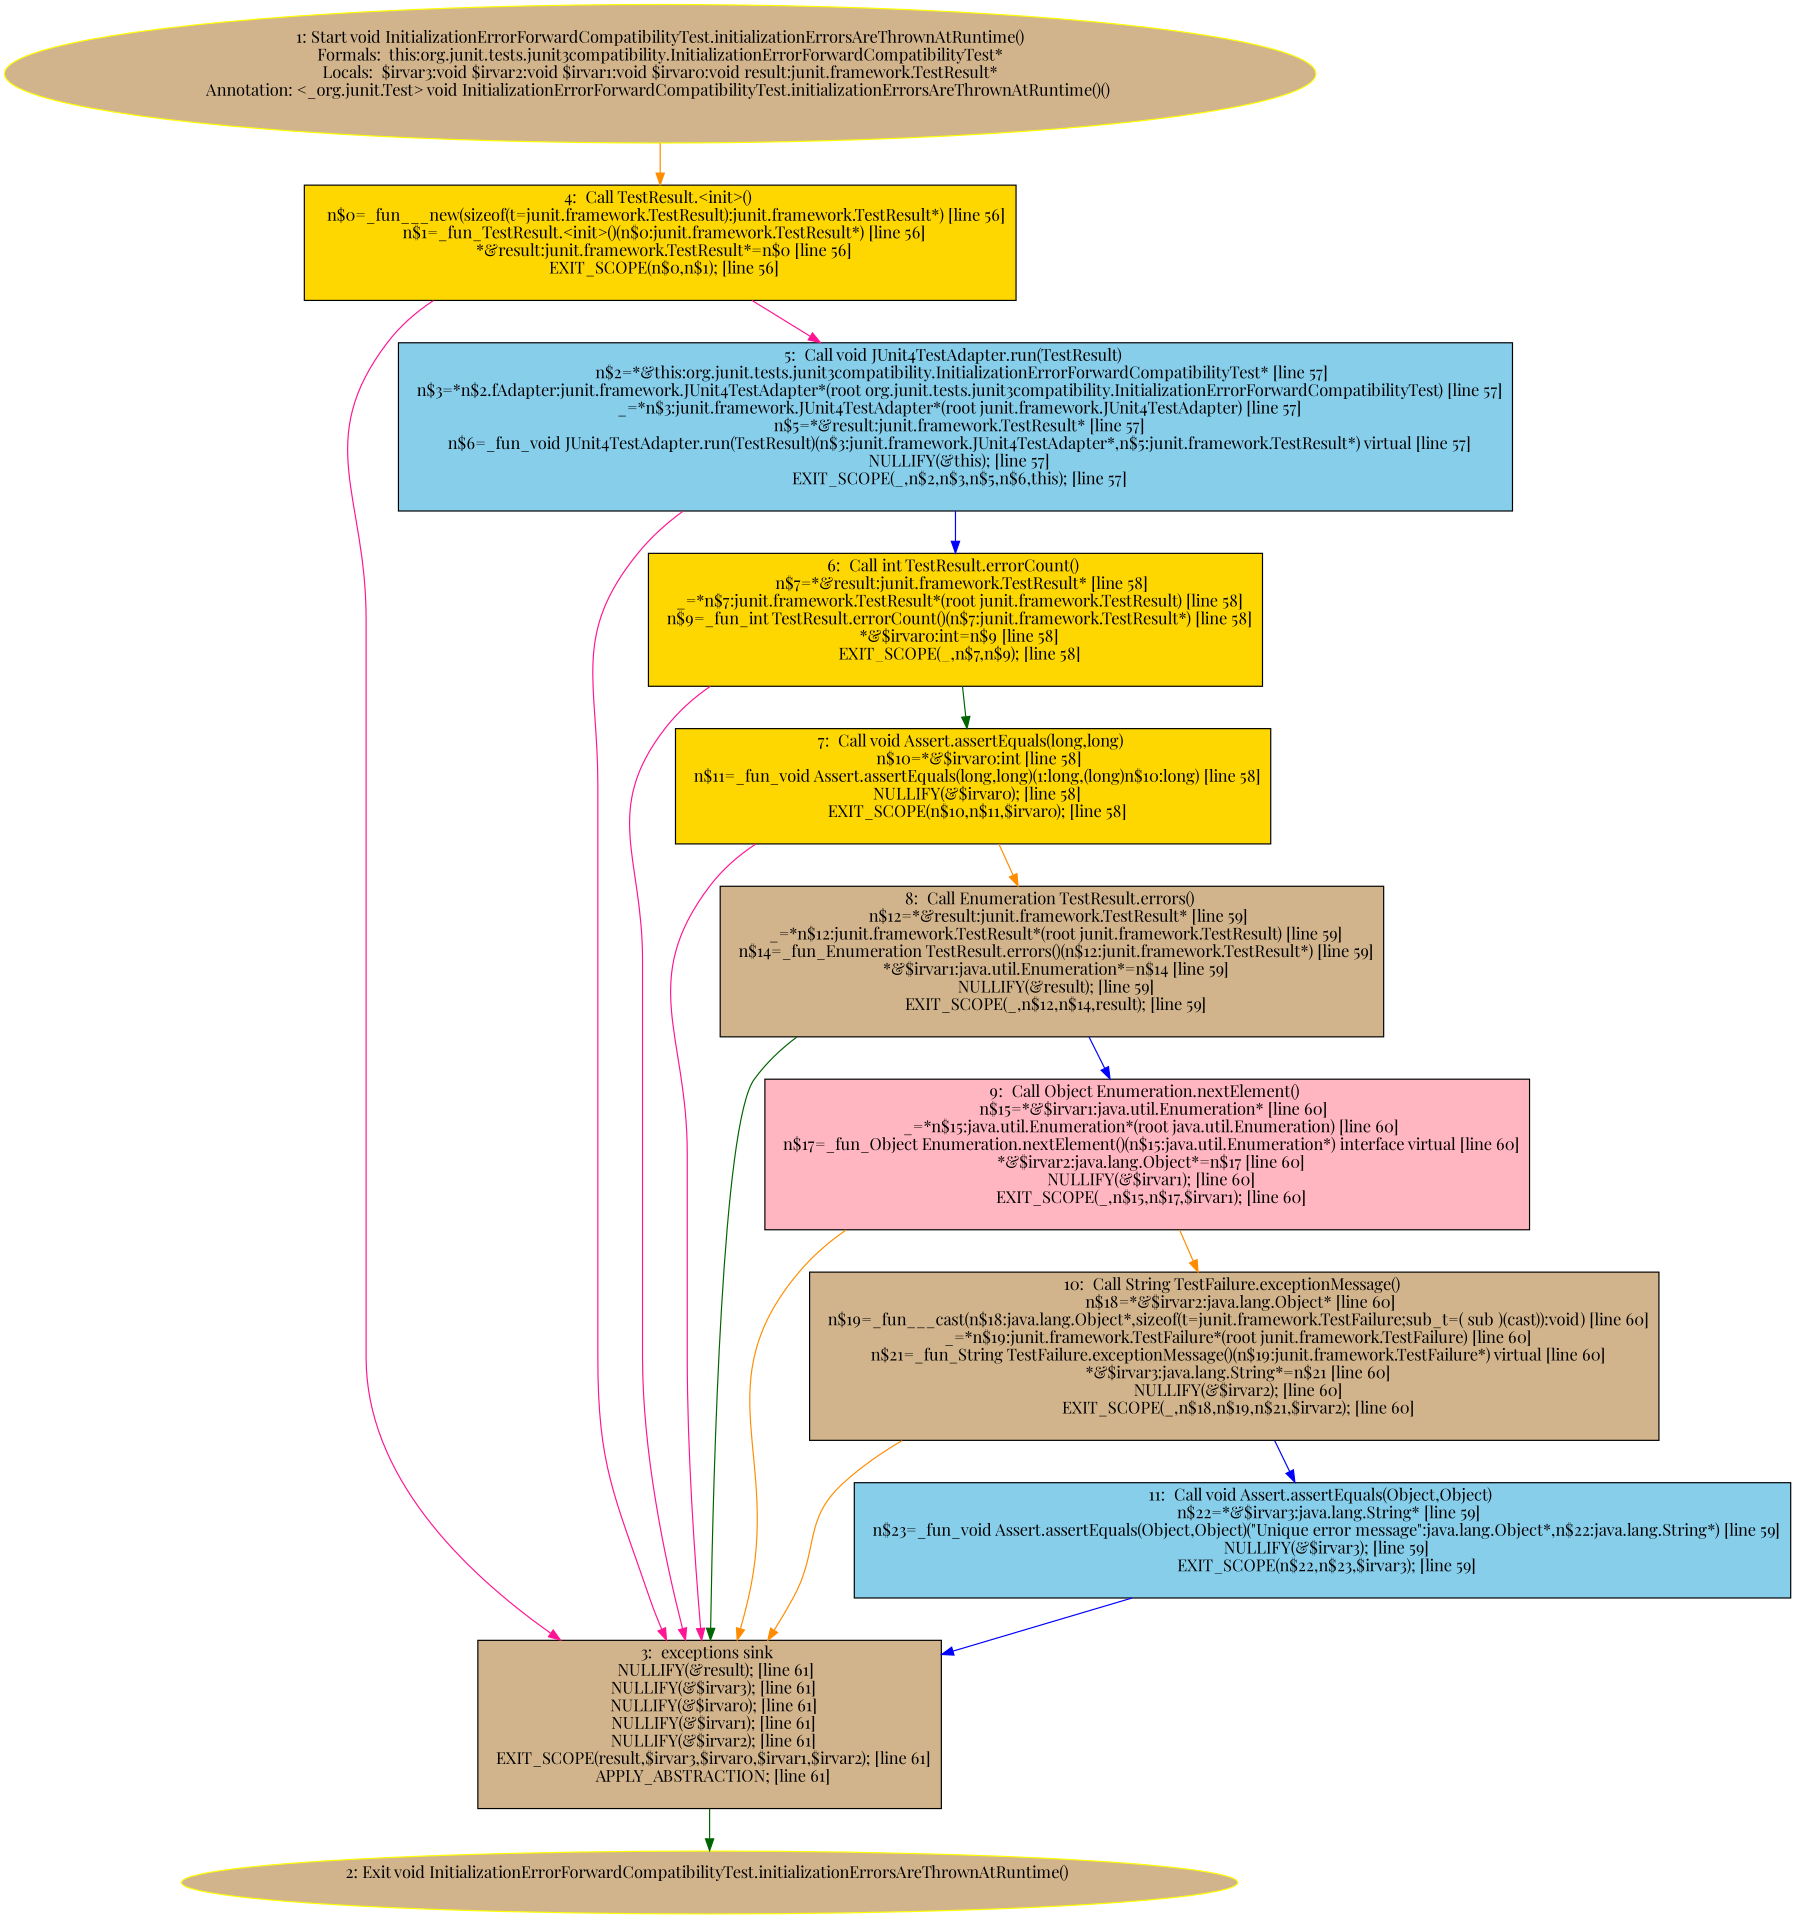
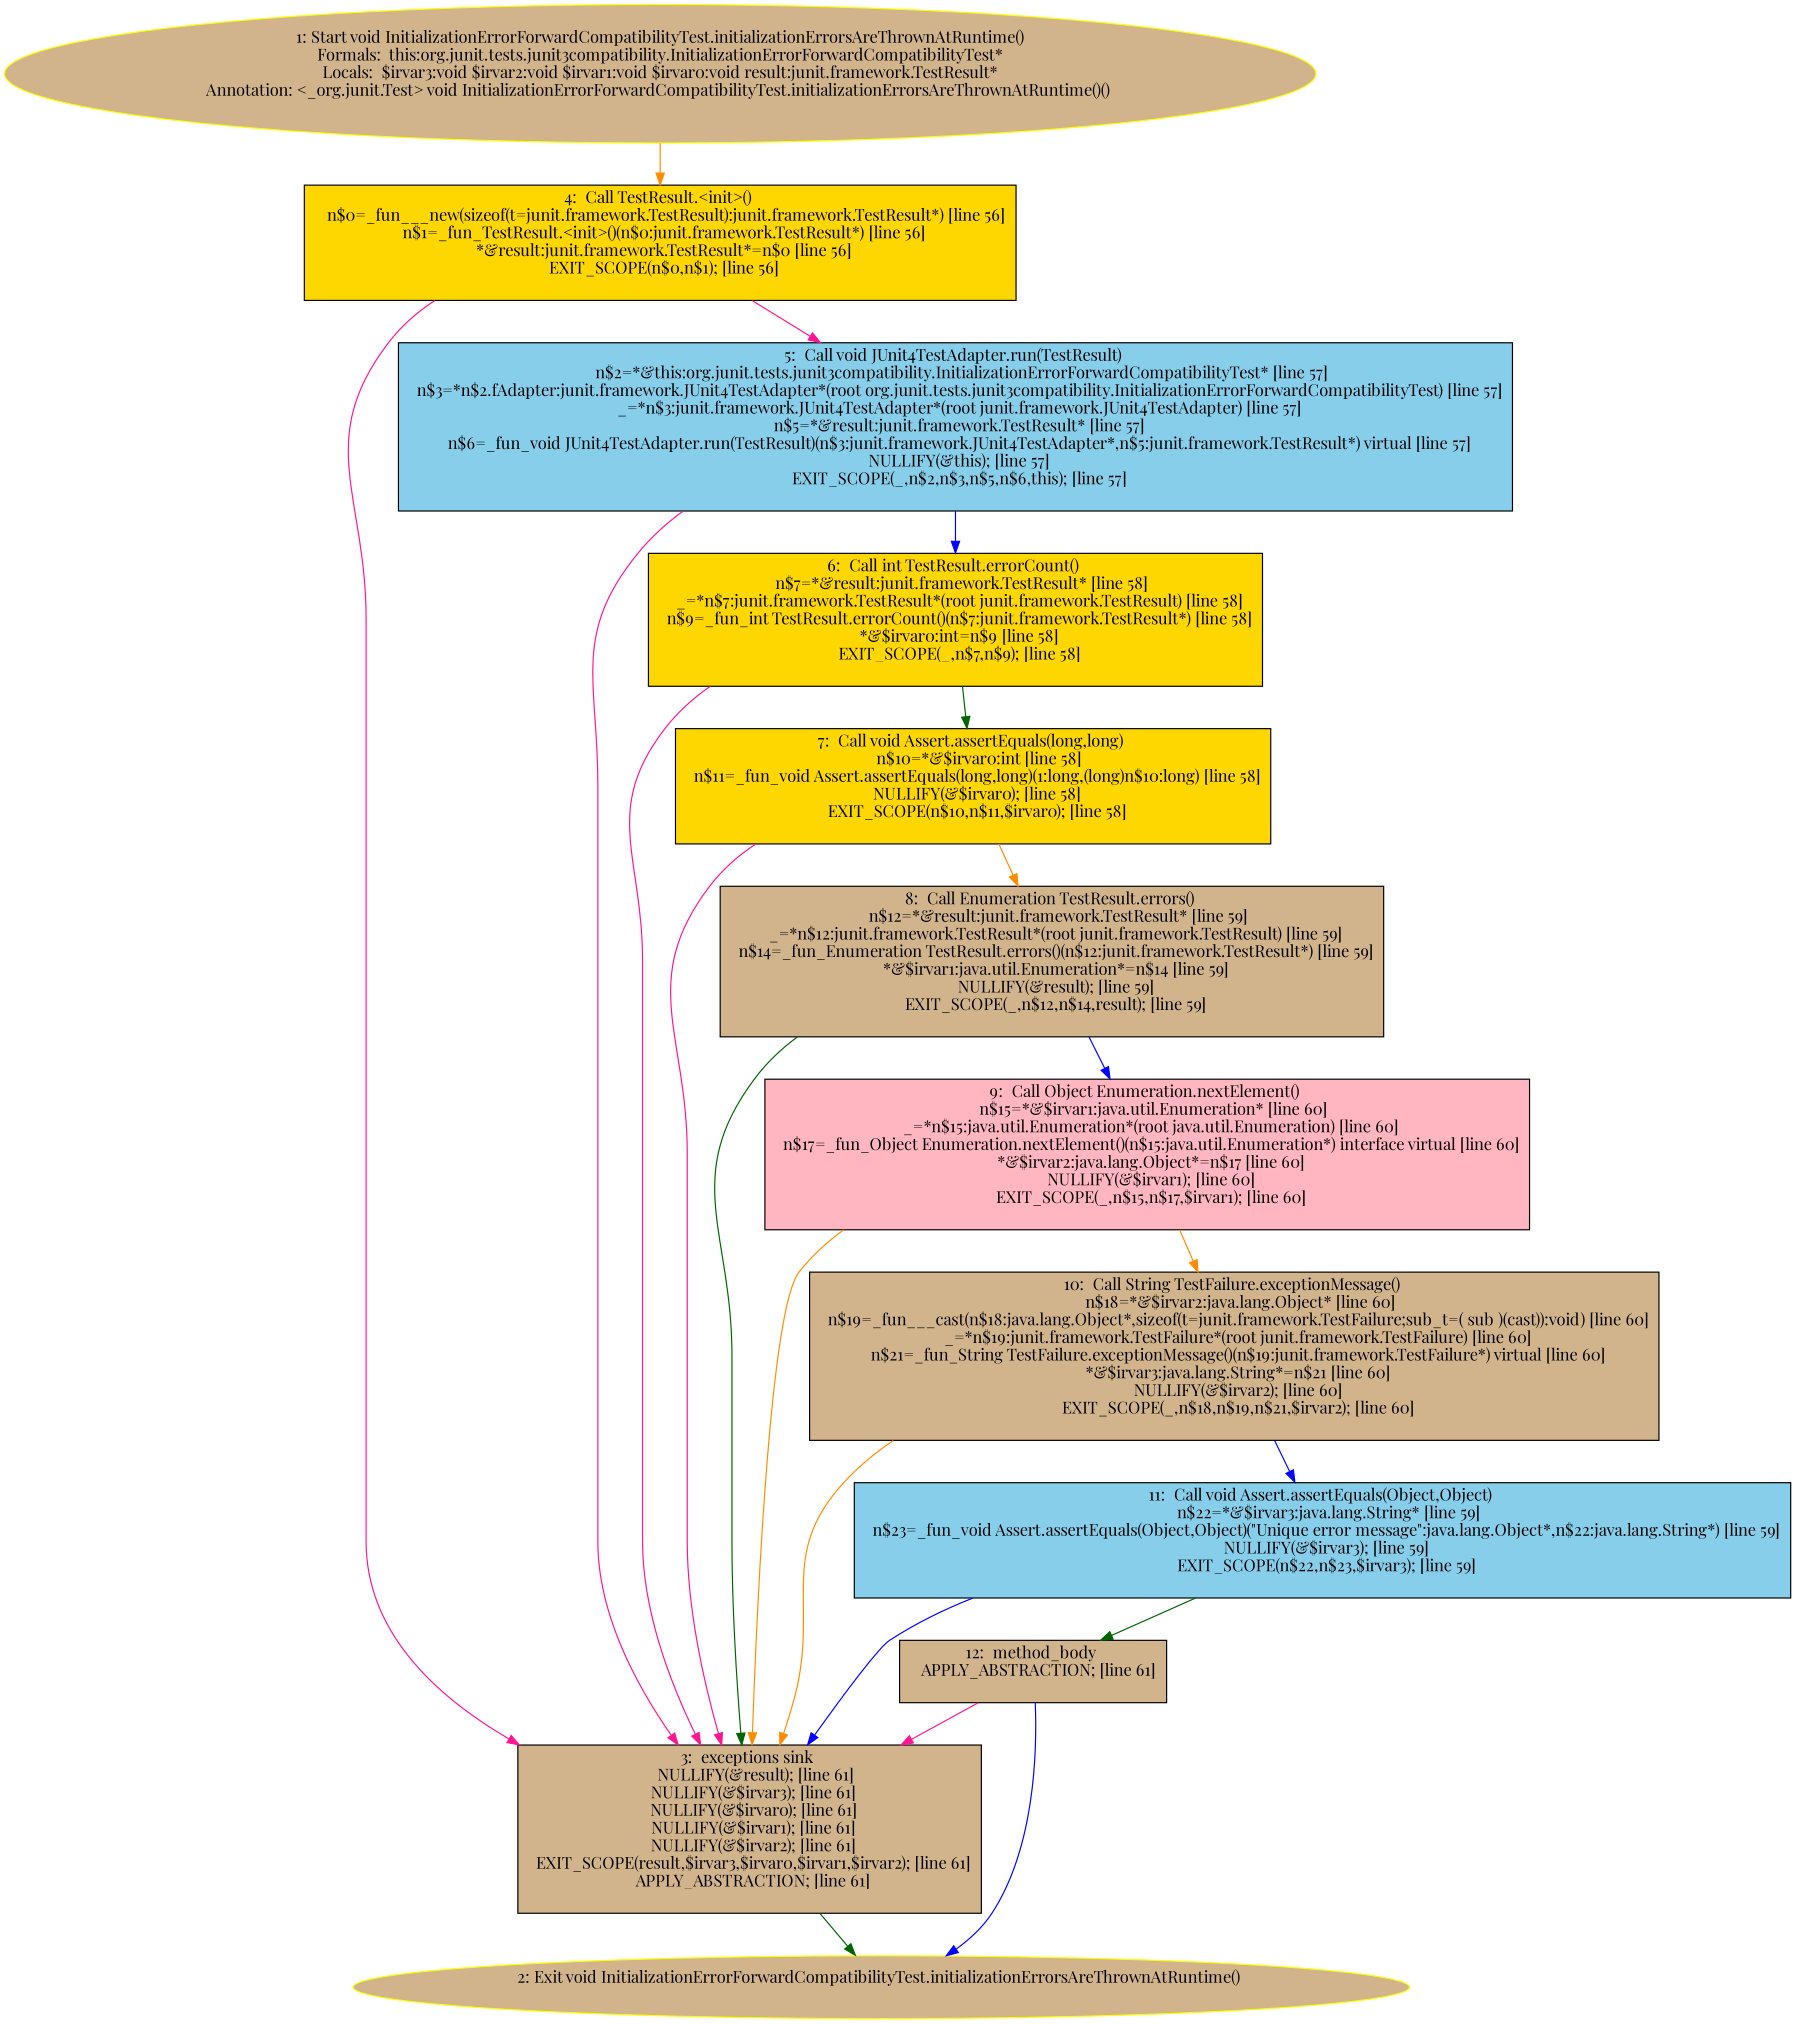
node "12:  method_body APPLY_ABSTRACTION; [line 61]": added
